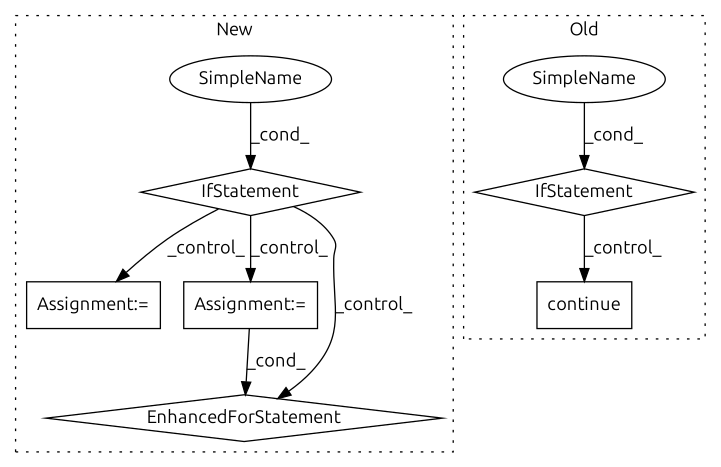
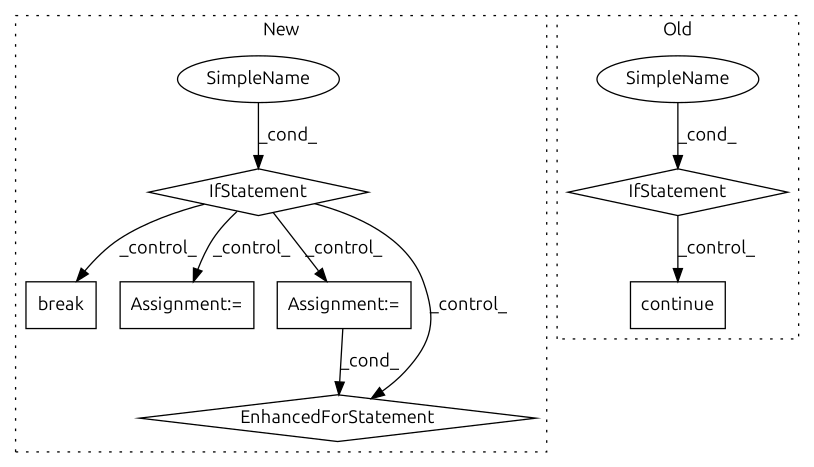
node "break": added
